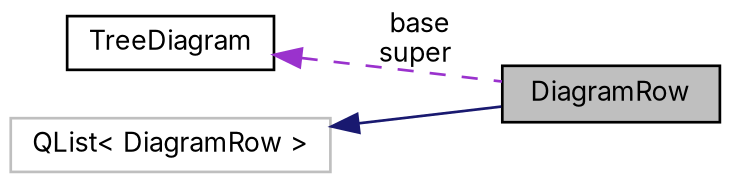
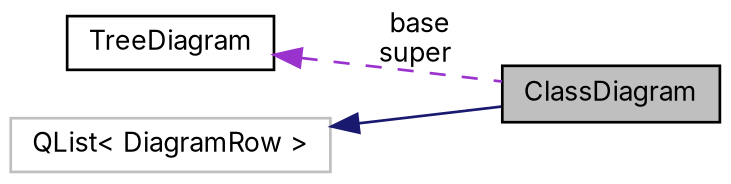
node "DiagramRow": label "DiagramRow" -> "ClassDiagram"
